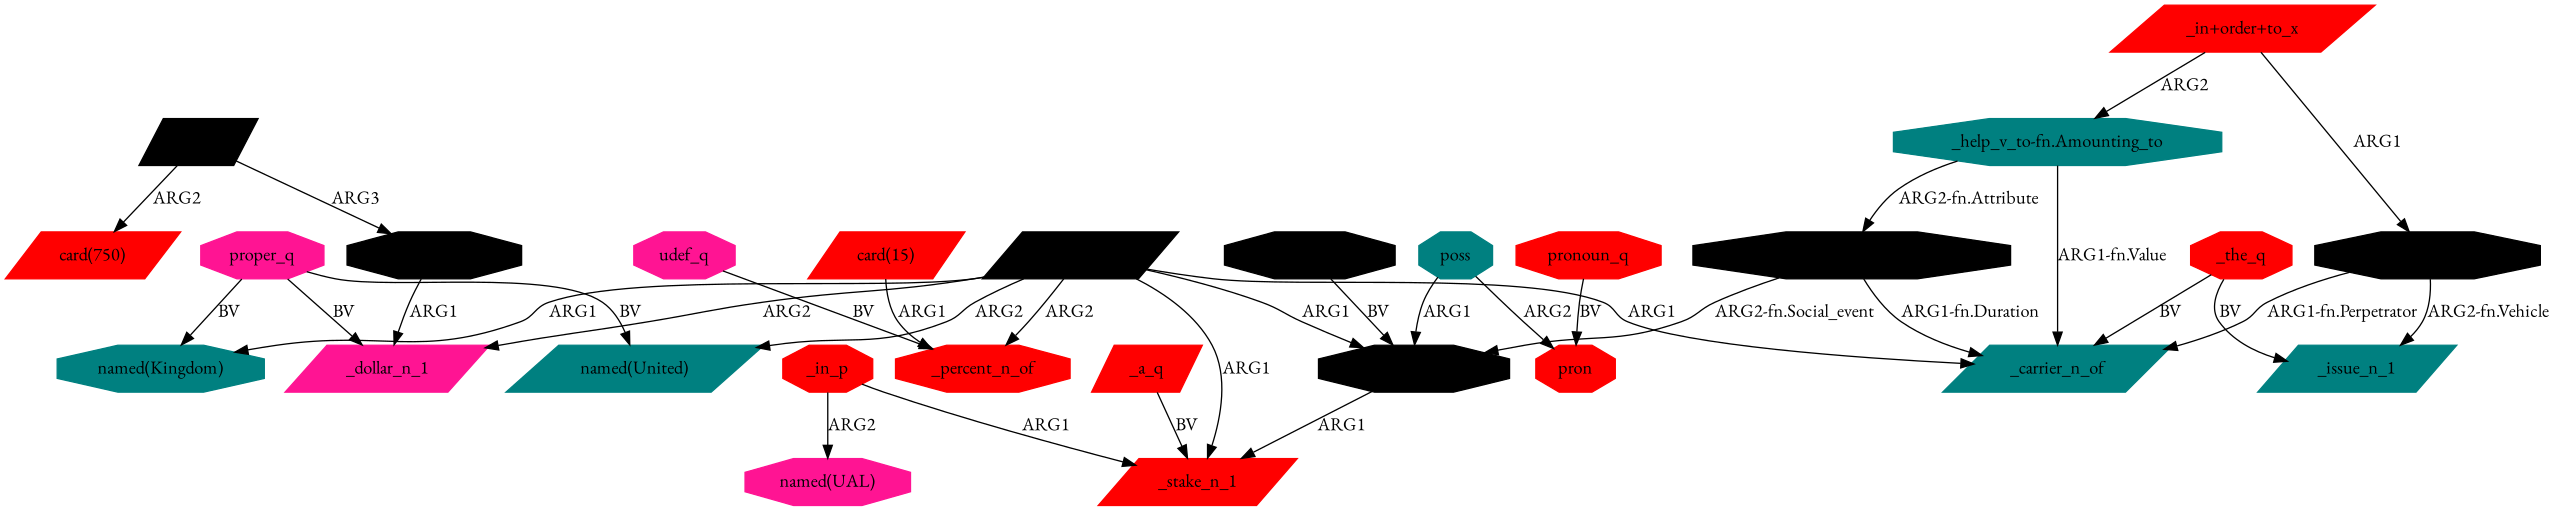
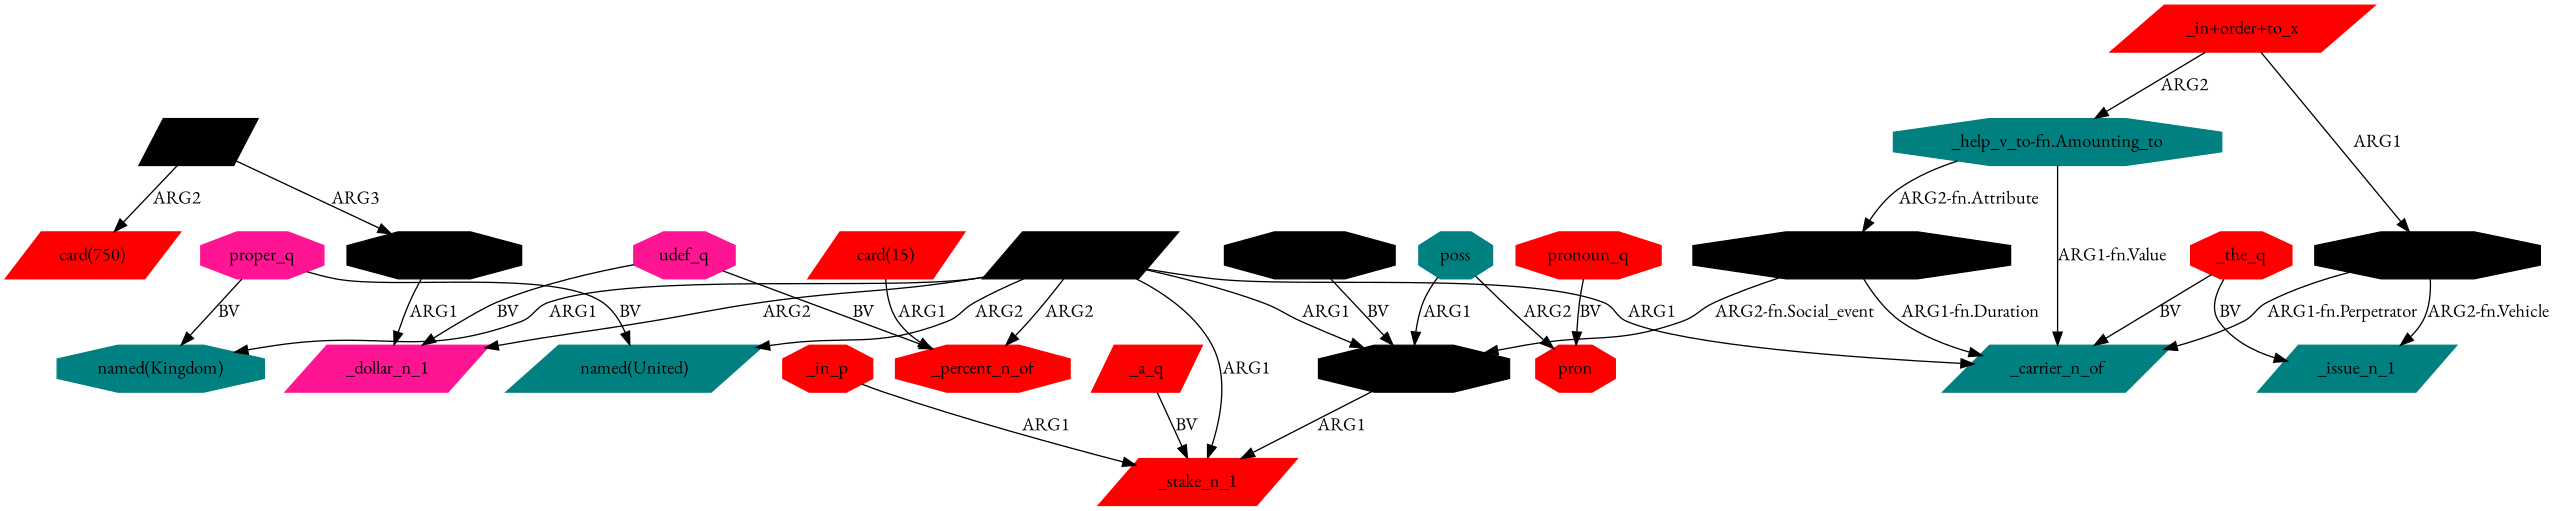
edge "proper_q" -> "_dollar_n_1": now "udef_q" -> "_dollar_n_1"
node "named(UAL)": removed
